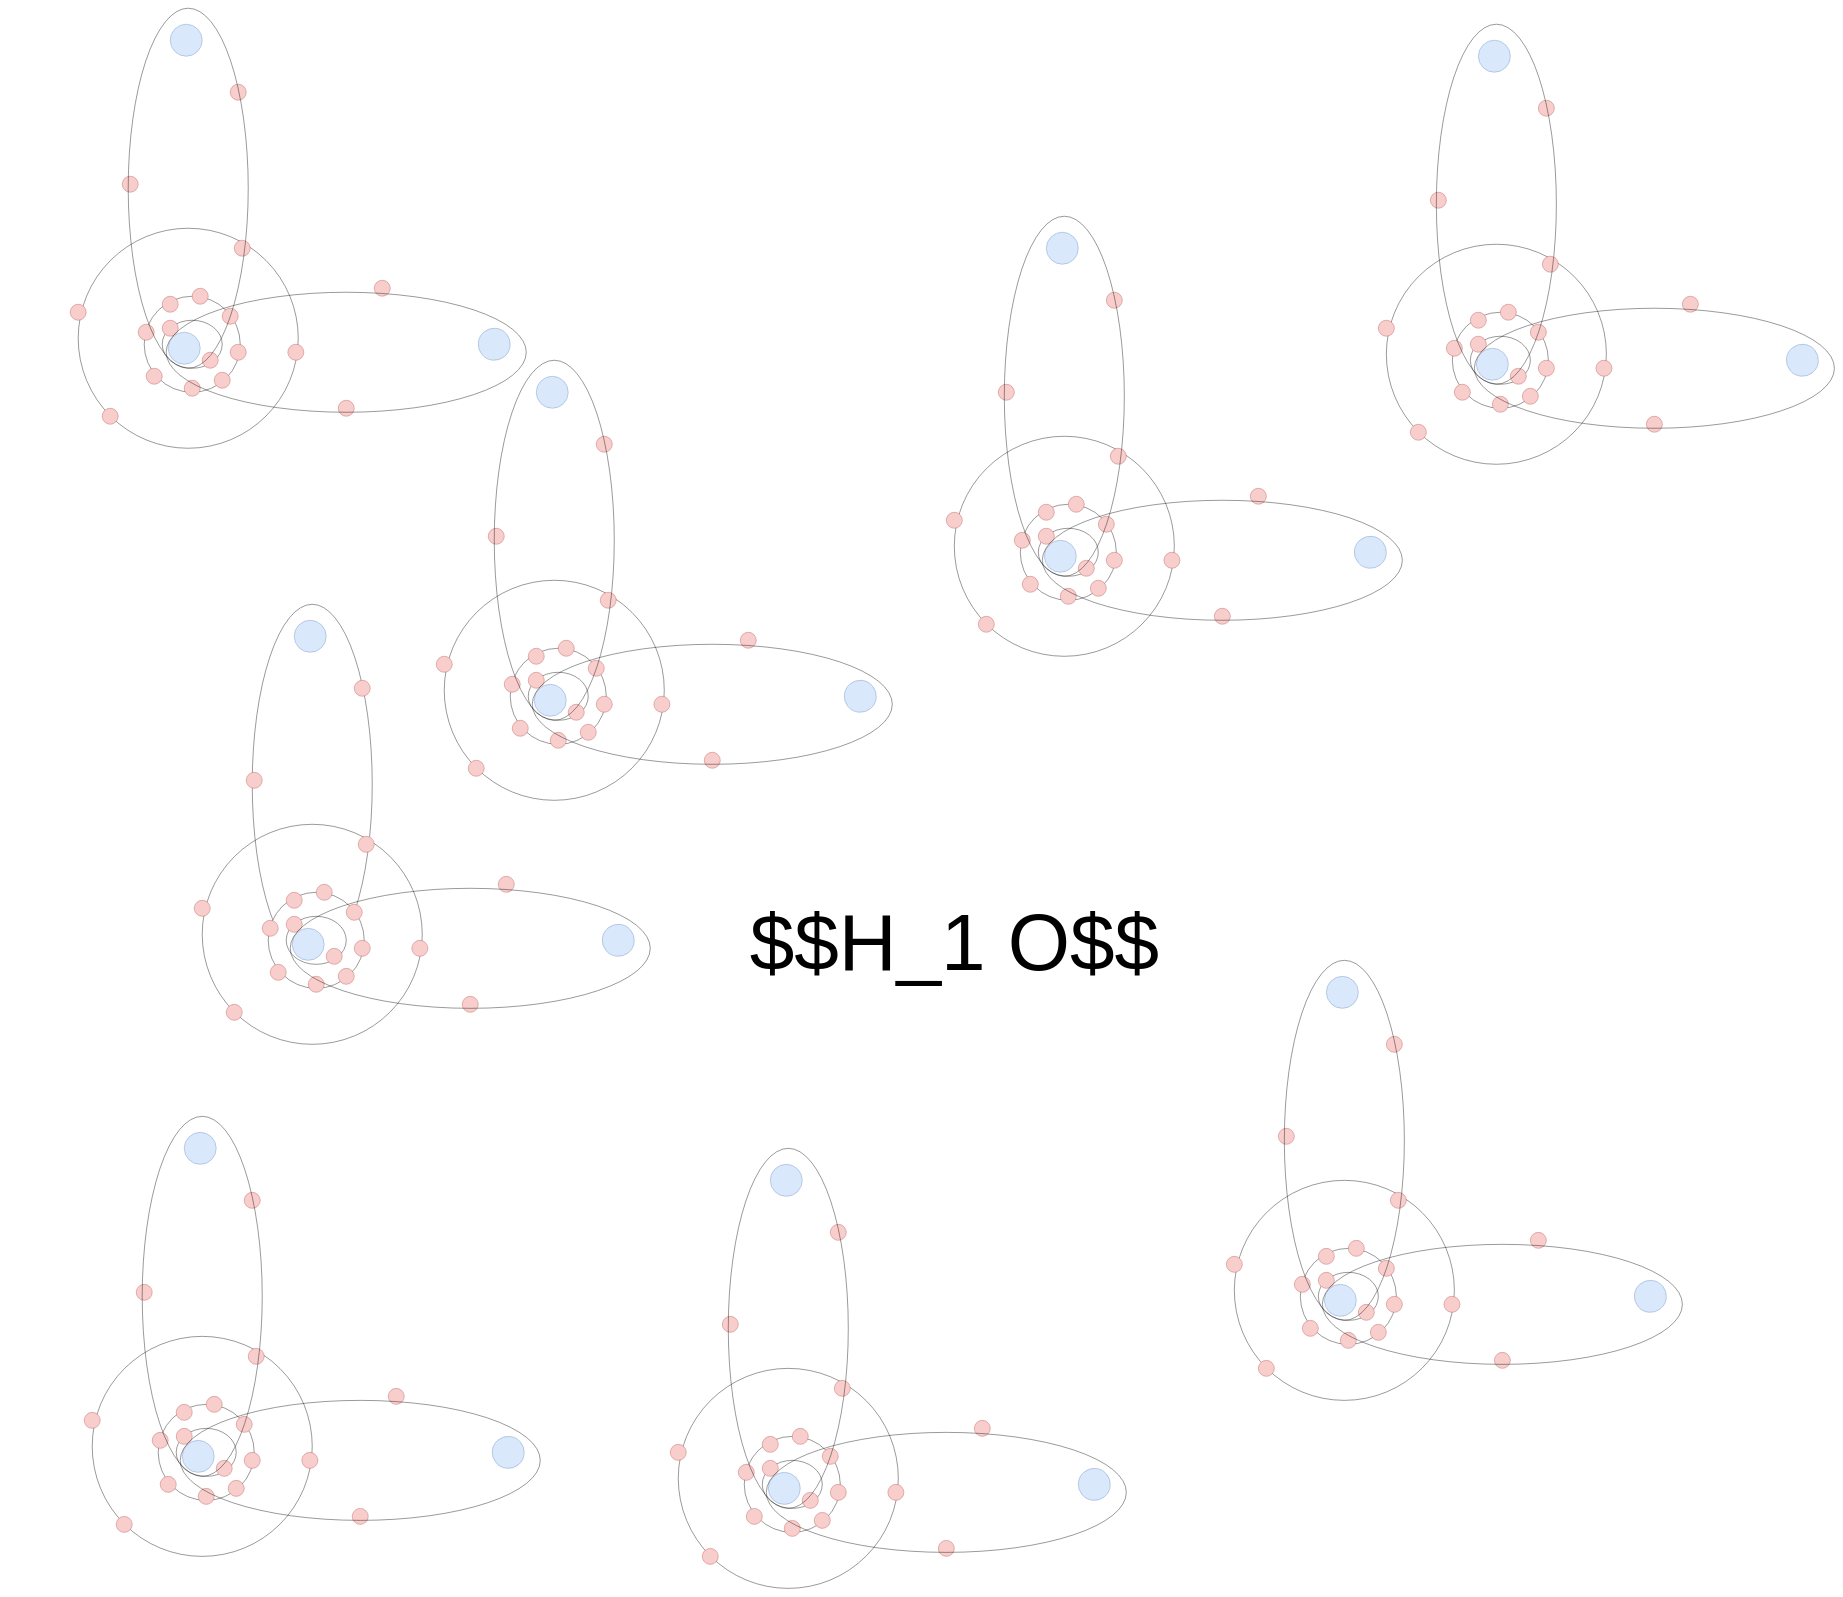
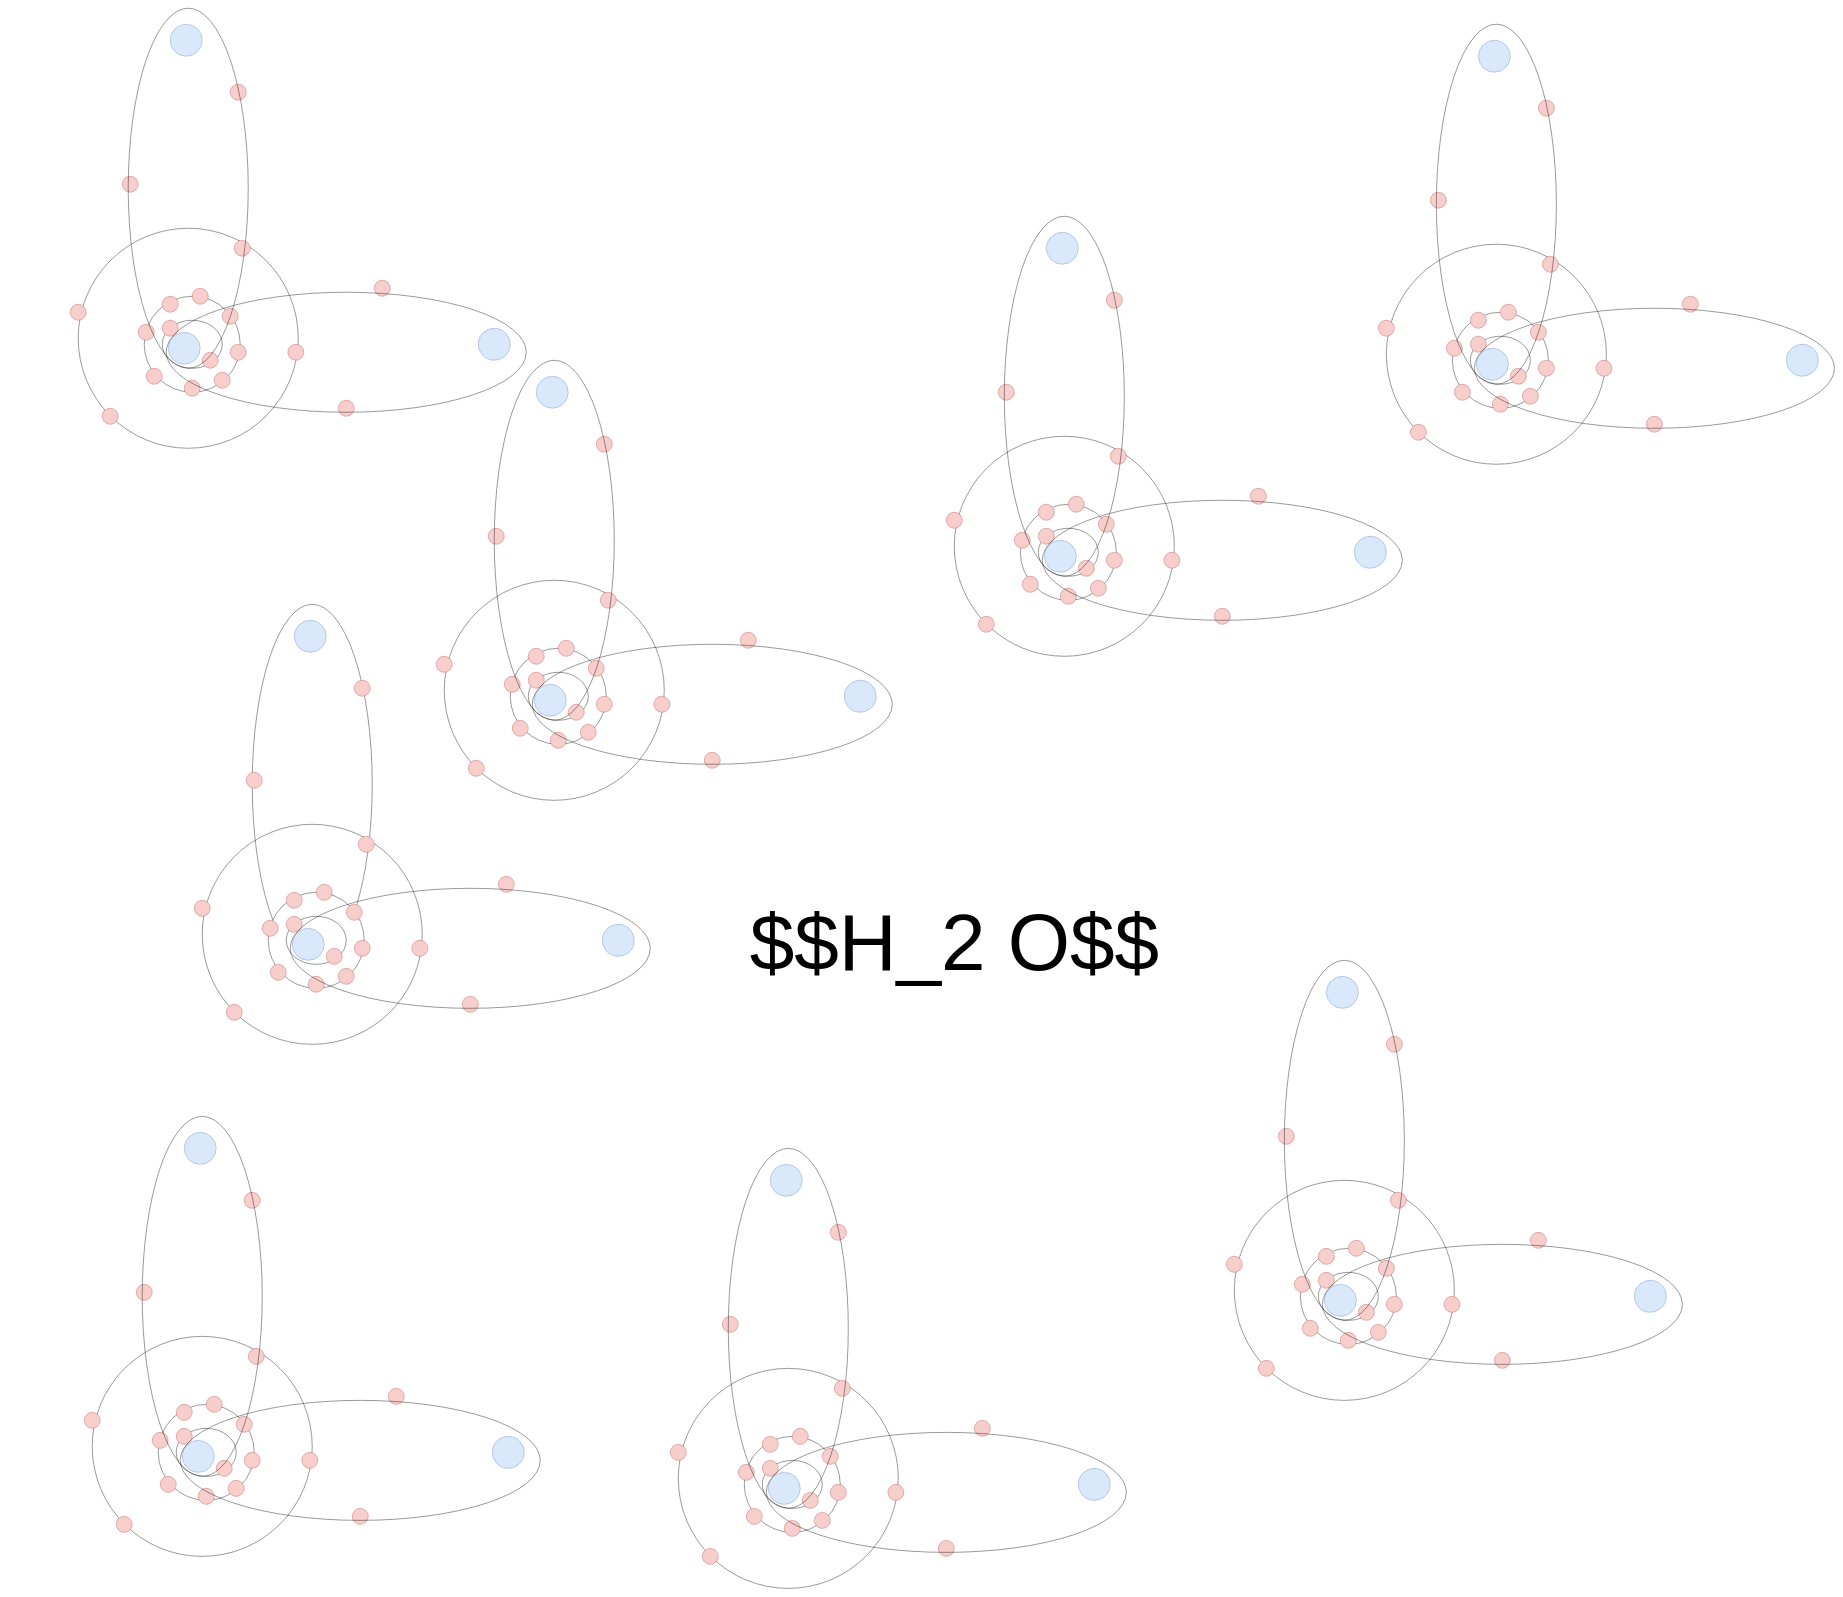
node "$$H_1 O$$": label "$$H_1 O$$" -> "$$H_2 O$$"
